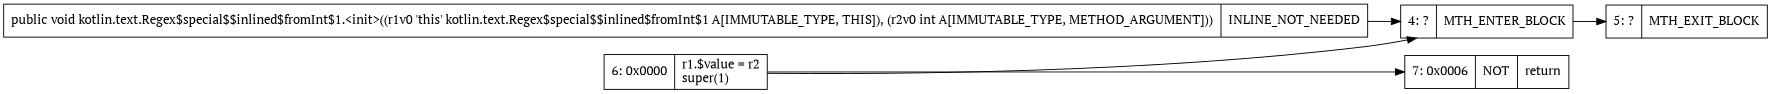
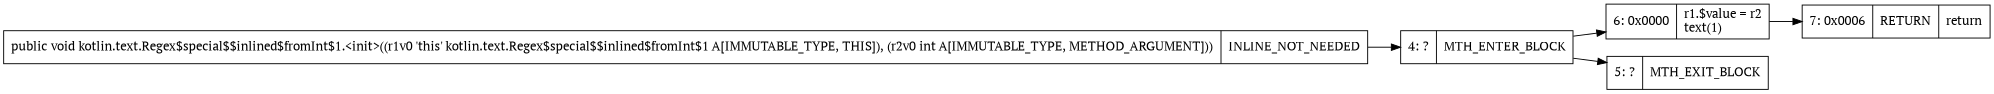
edge "6: 0x0000" -> "4: ?": reversed
node "7: 0x0006": text "NOT" -> "RETURN"
node "6: 0x0000": text "super(1)" -> "text(1)"
